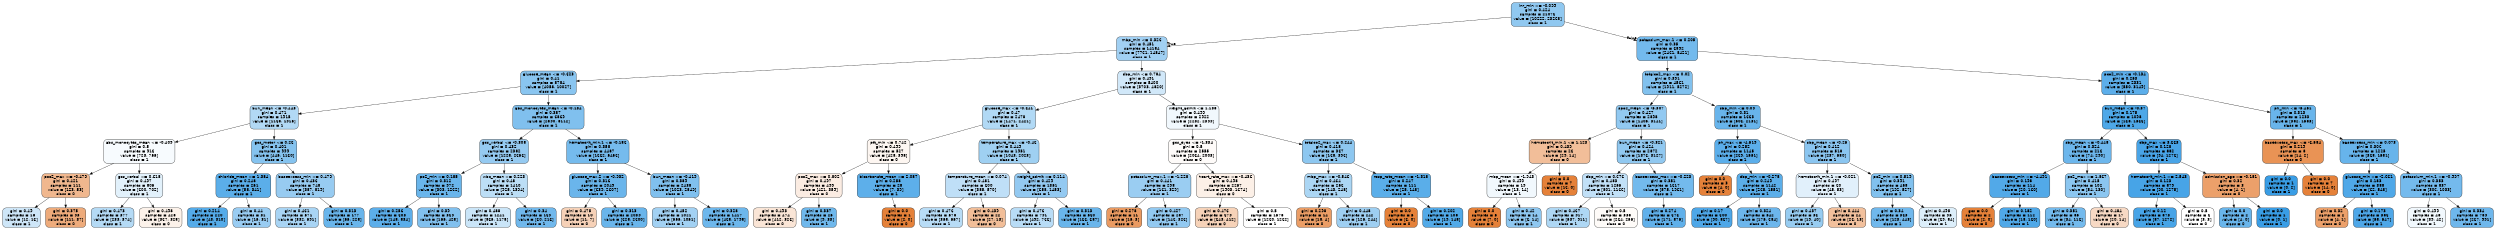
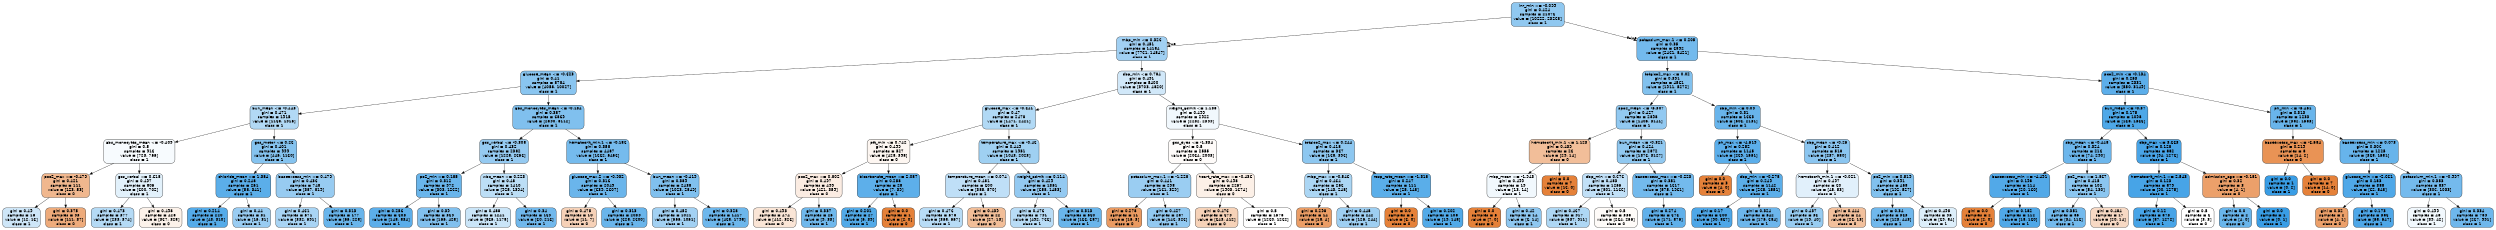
node "gini = 0.201 samples = 27 value = [5, 39] class = 1": added
node "gcs = 0.0 samples = 2 value = [2, 0] class = 0": label "gcs = 0.0 samples = 2 value = [2, 0] class = 0" -> "gini = 0.0 samples = 2 value = [2, 0] class = 0"
